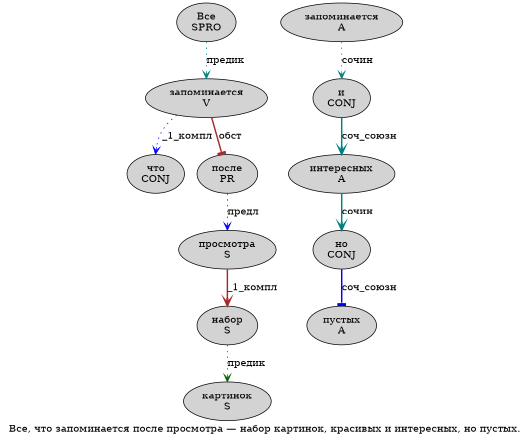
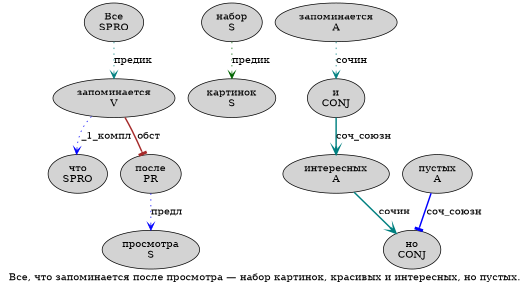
node "что CONJ": label "что CONJ" -> "что SPRO"
edge "просмотра S" -> "набор S": removed, label "_1_компл"
edge "но CONJ" -> "пустых A": reversed
